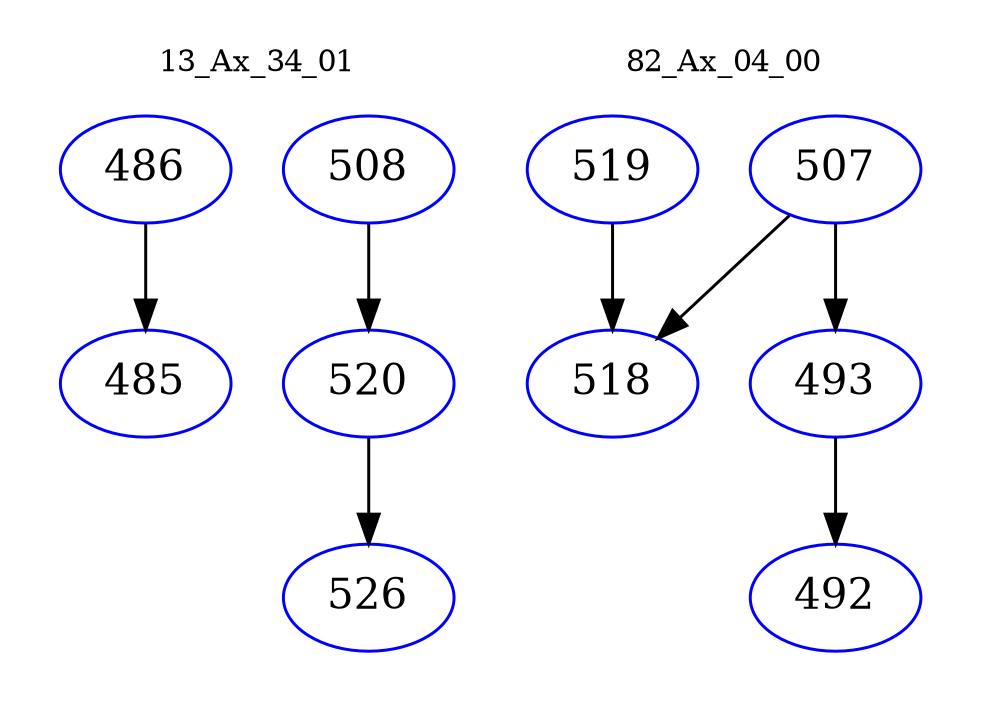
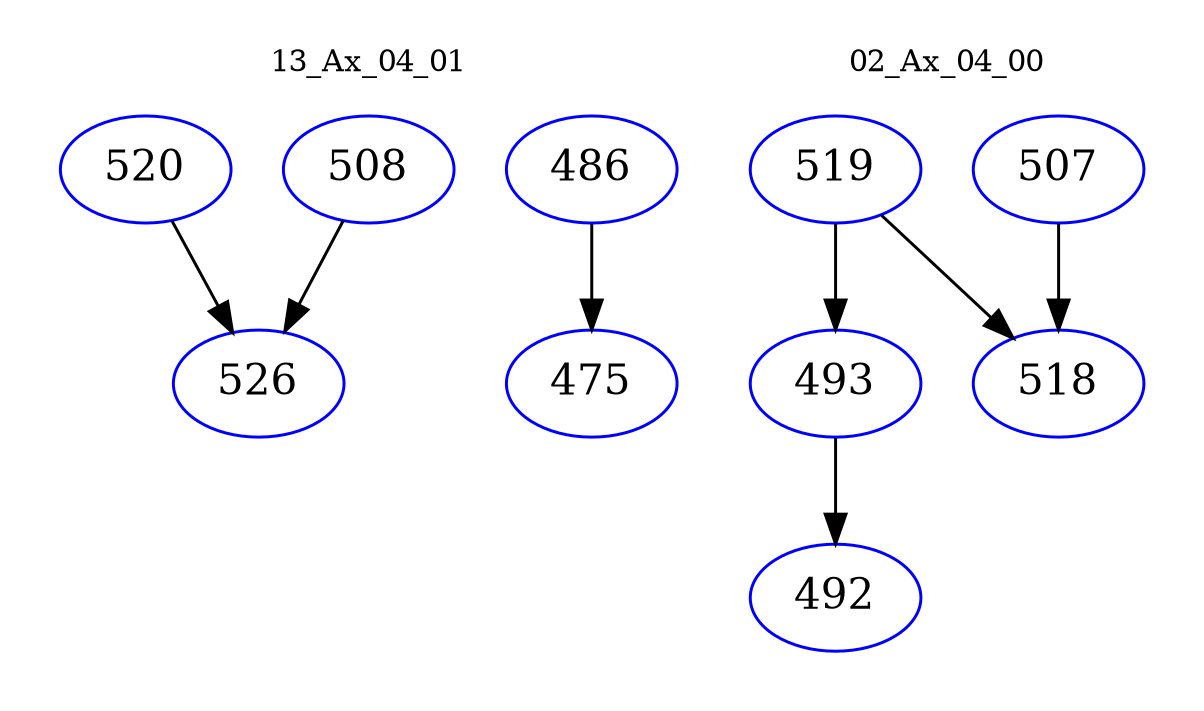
cluster "13_Ax_34_01": label "13_Ax_34_01" -> "13_Ax_04_01"
cluster "82_Ax_04_00": label "82_Ax_04_00" -> "02_Ax_04_00"
edge "508" -> "520": now "508" -> "526"
edge "507" -> "493": now "519" -> "493"
node "485": label "485" -> "475"
